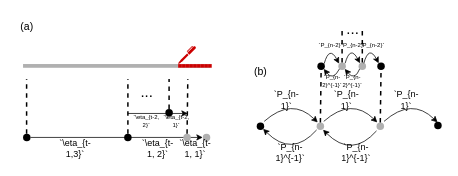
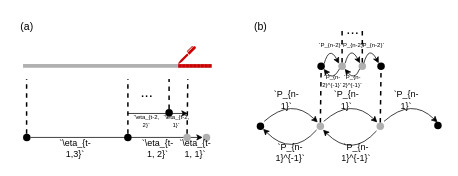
node "(b)": moved (261, 72) -> (261, 27)
